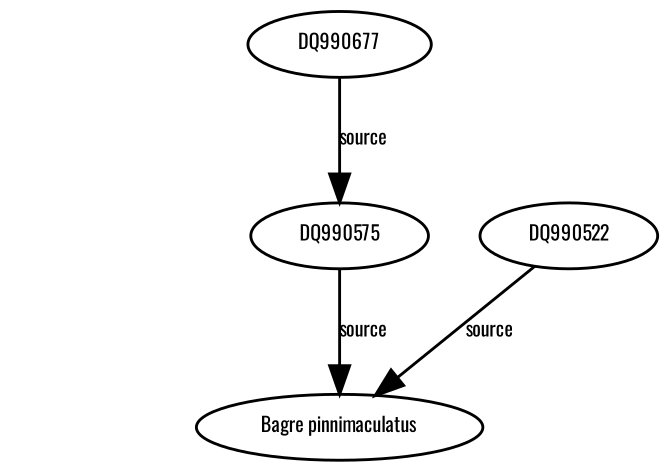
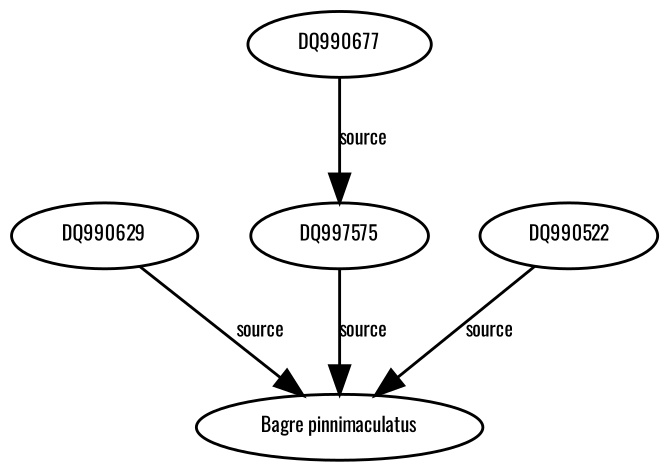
node "DQ990629": added
node "DQ990575": label "DQ990575" -> "DQ997575"
